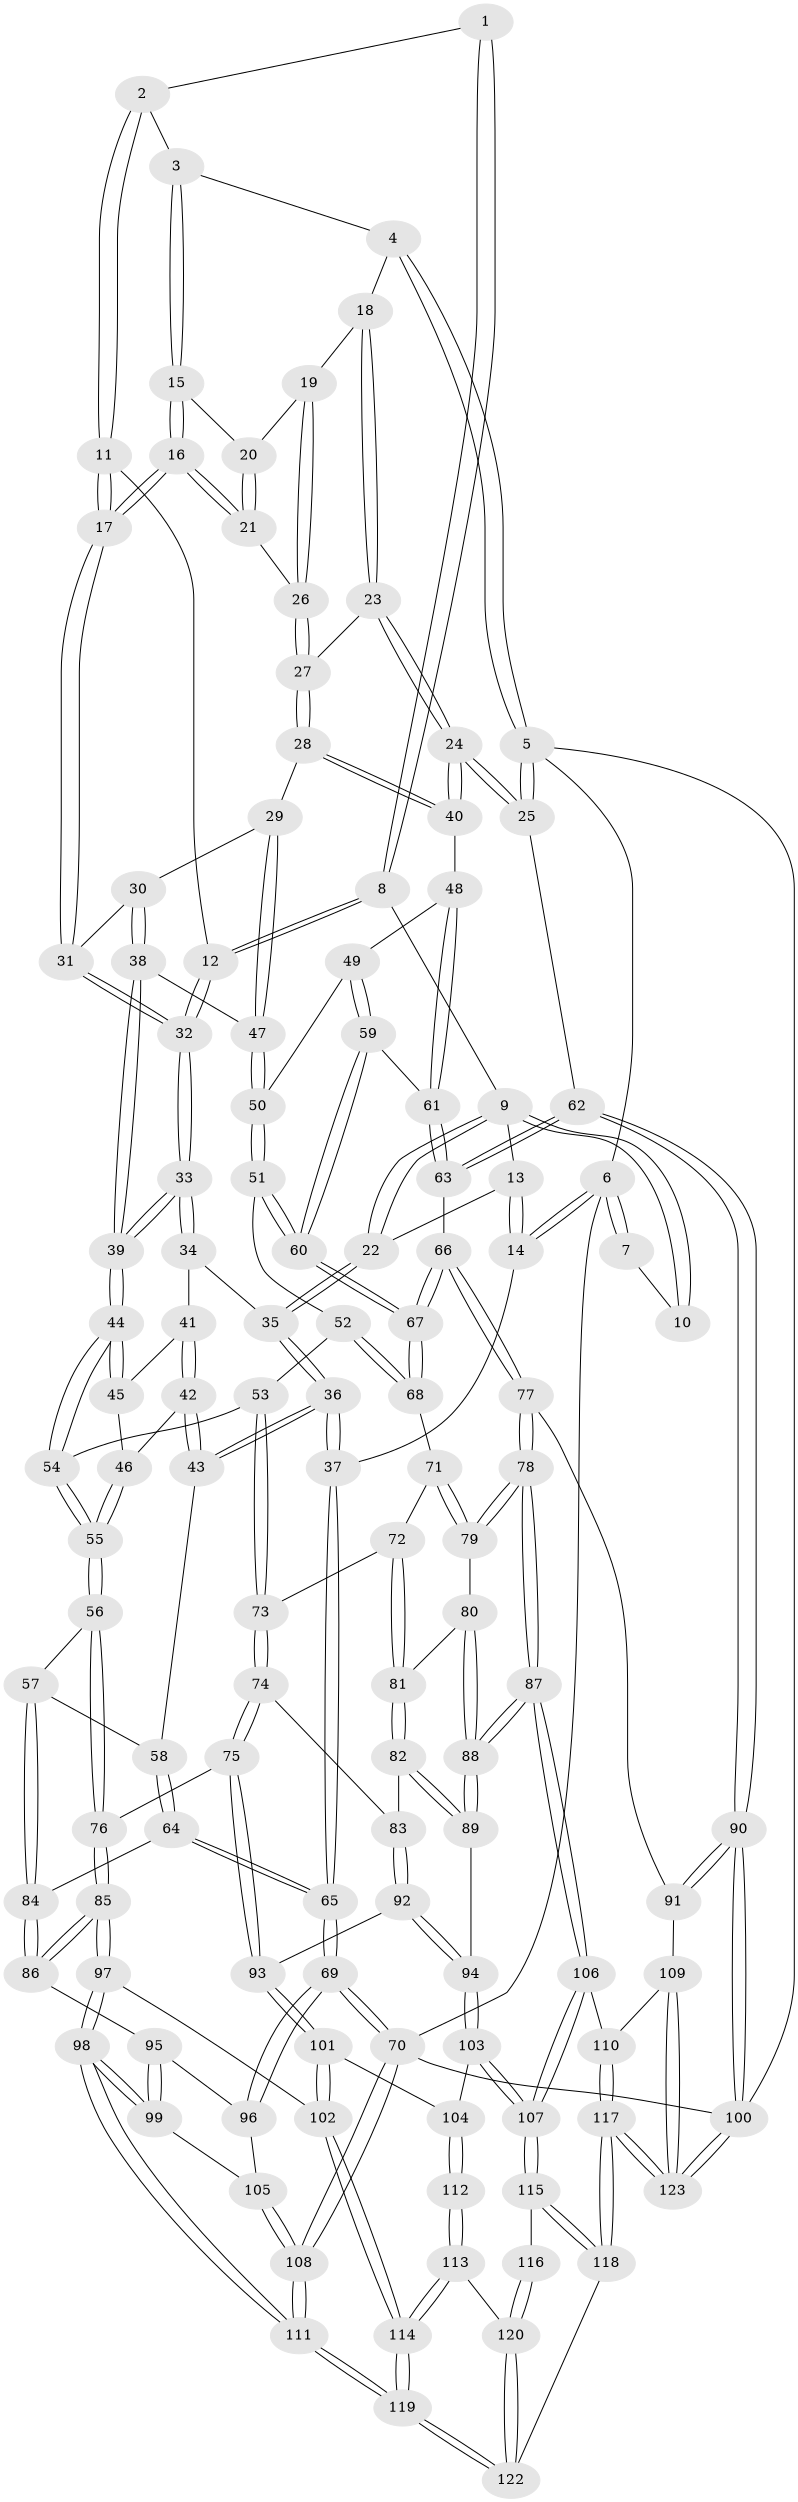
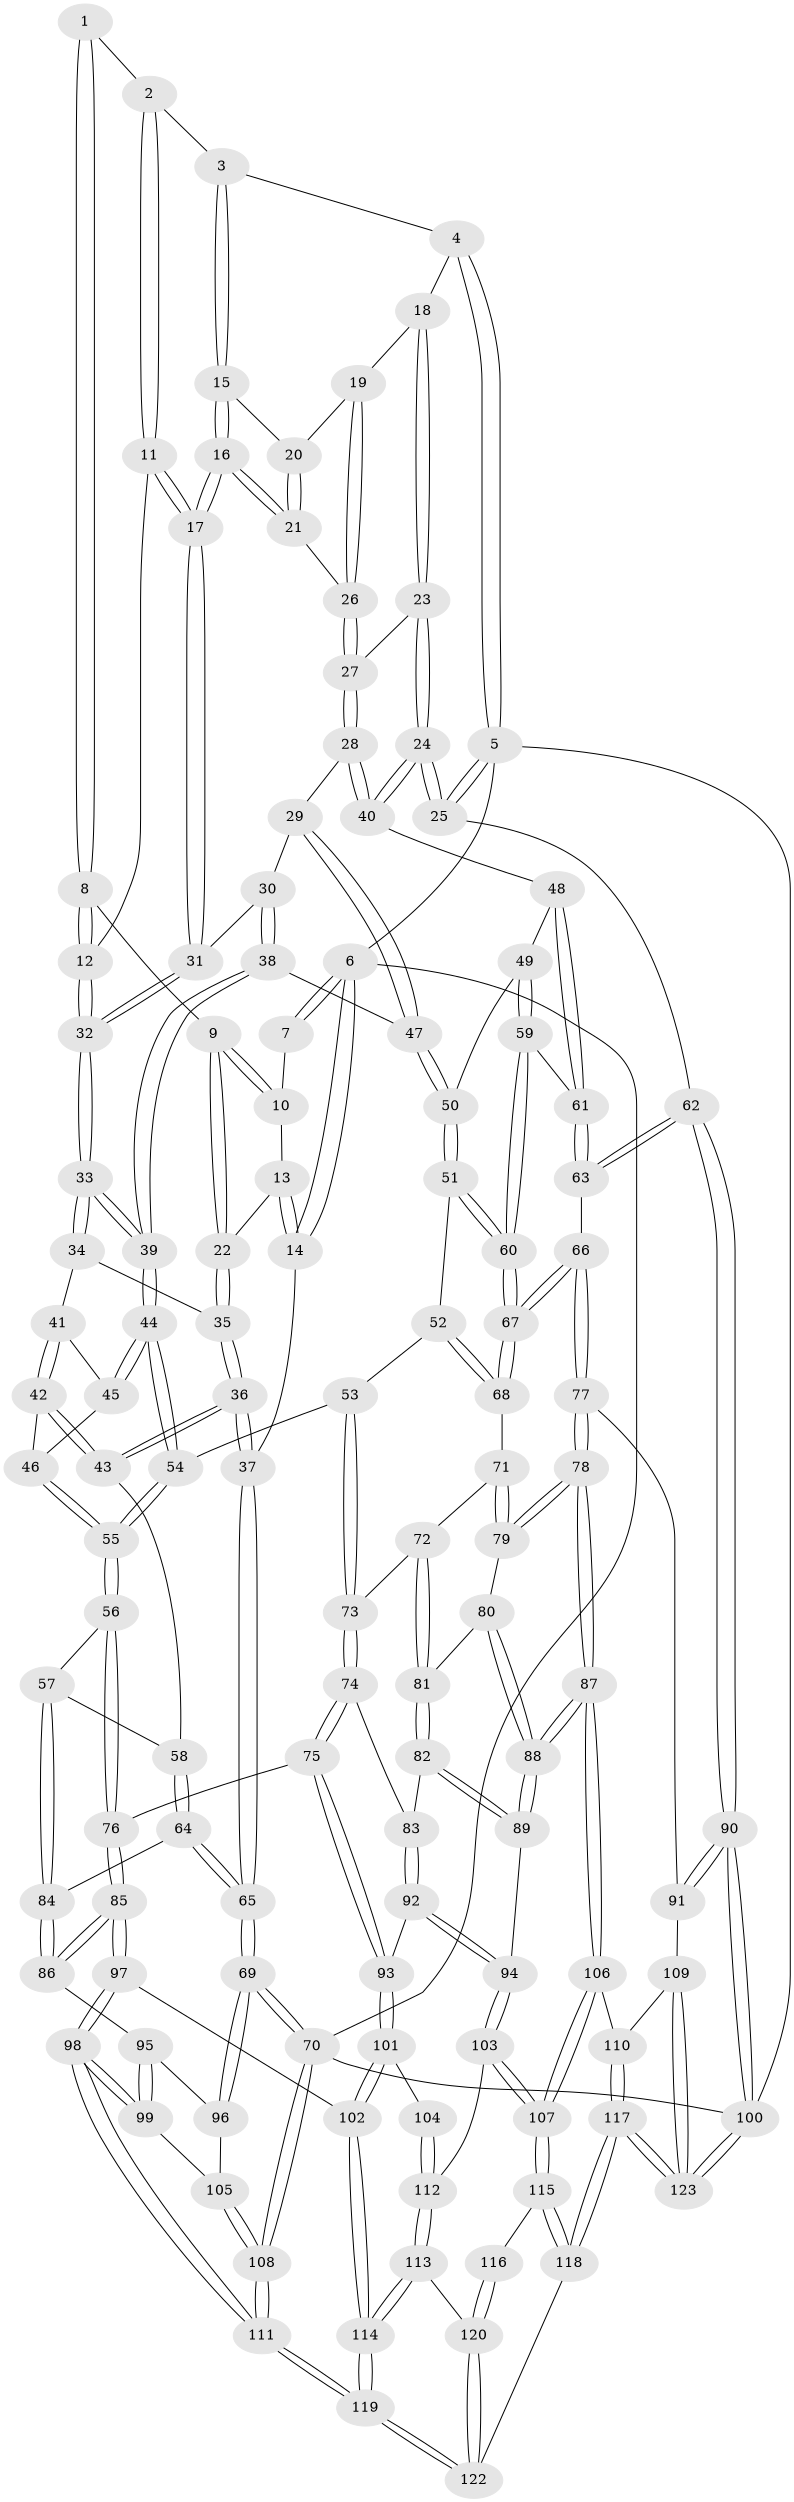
edge "9" -- "13": now "10" -- "13"
edge "103" -- "104": now "103" -- "112"
